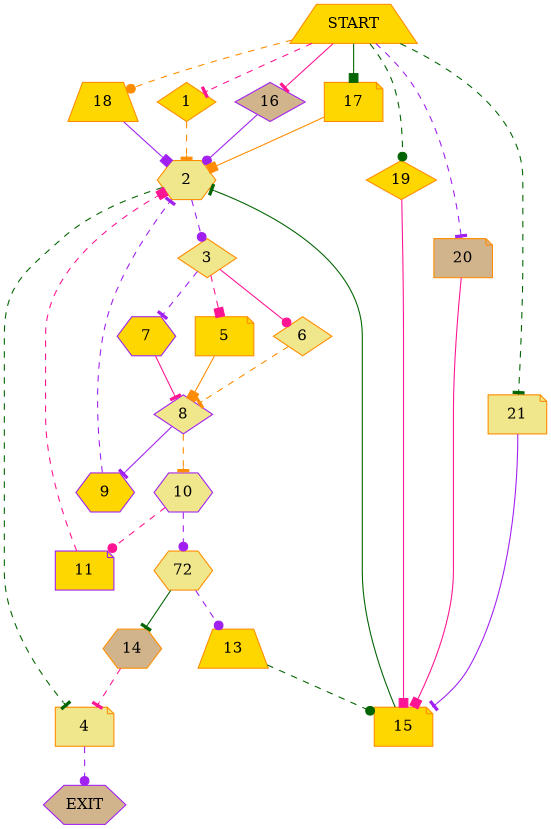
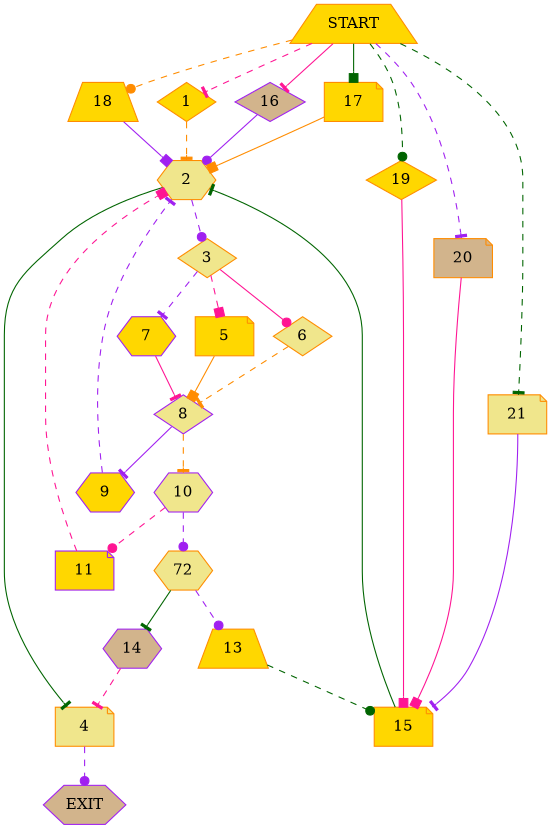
edge "2" -> "4": style dashed -> solid
node "14": color darkorange -> purple
